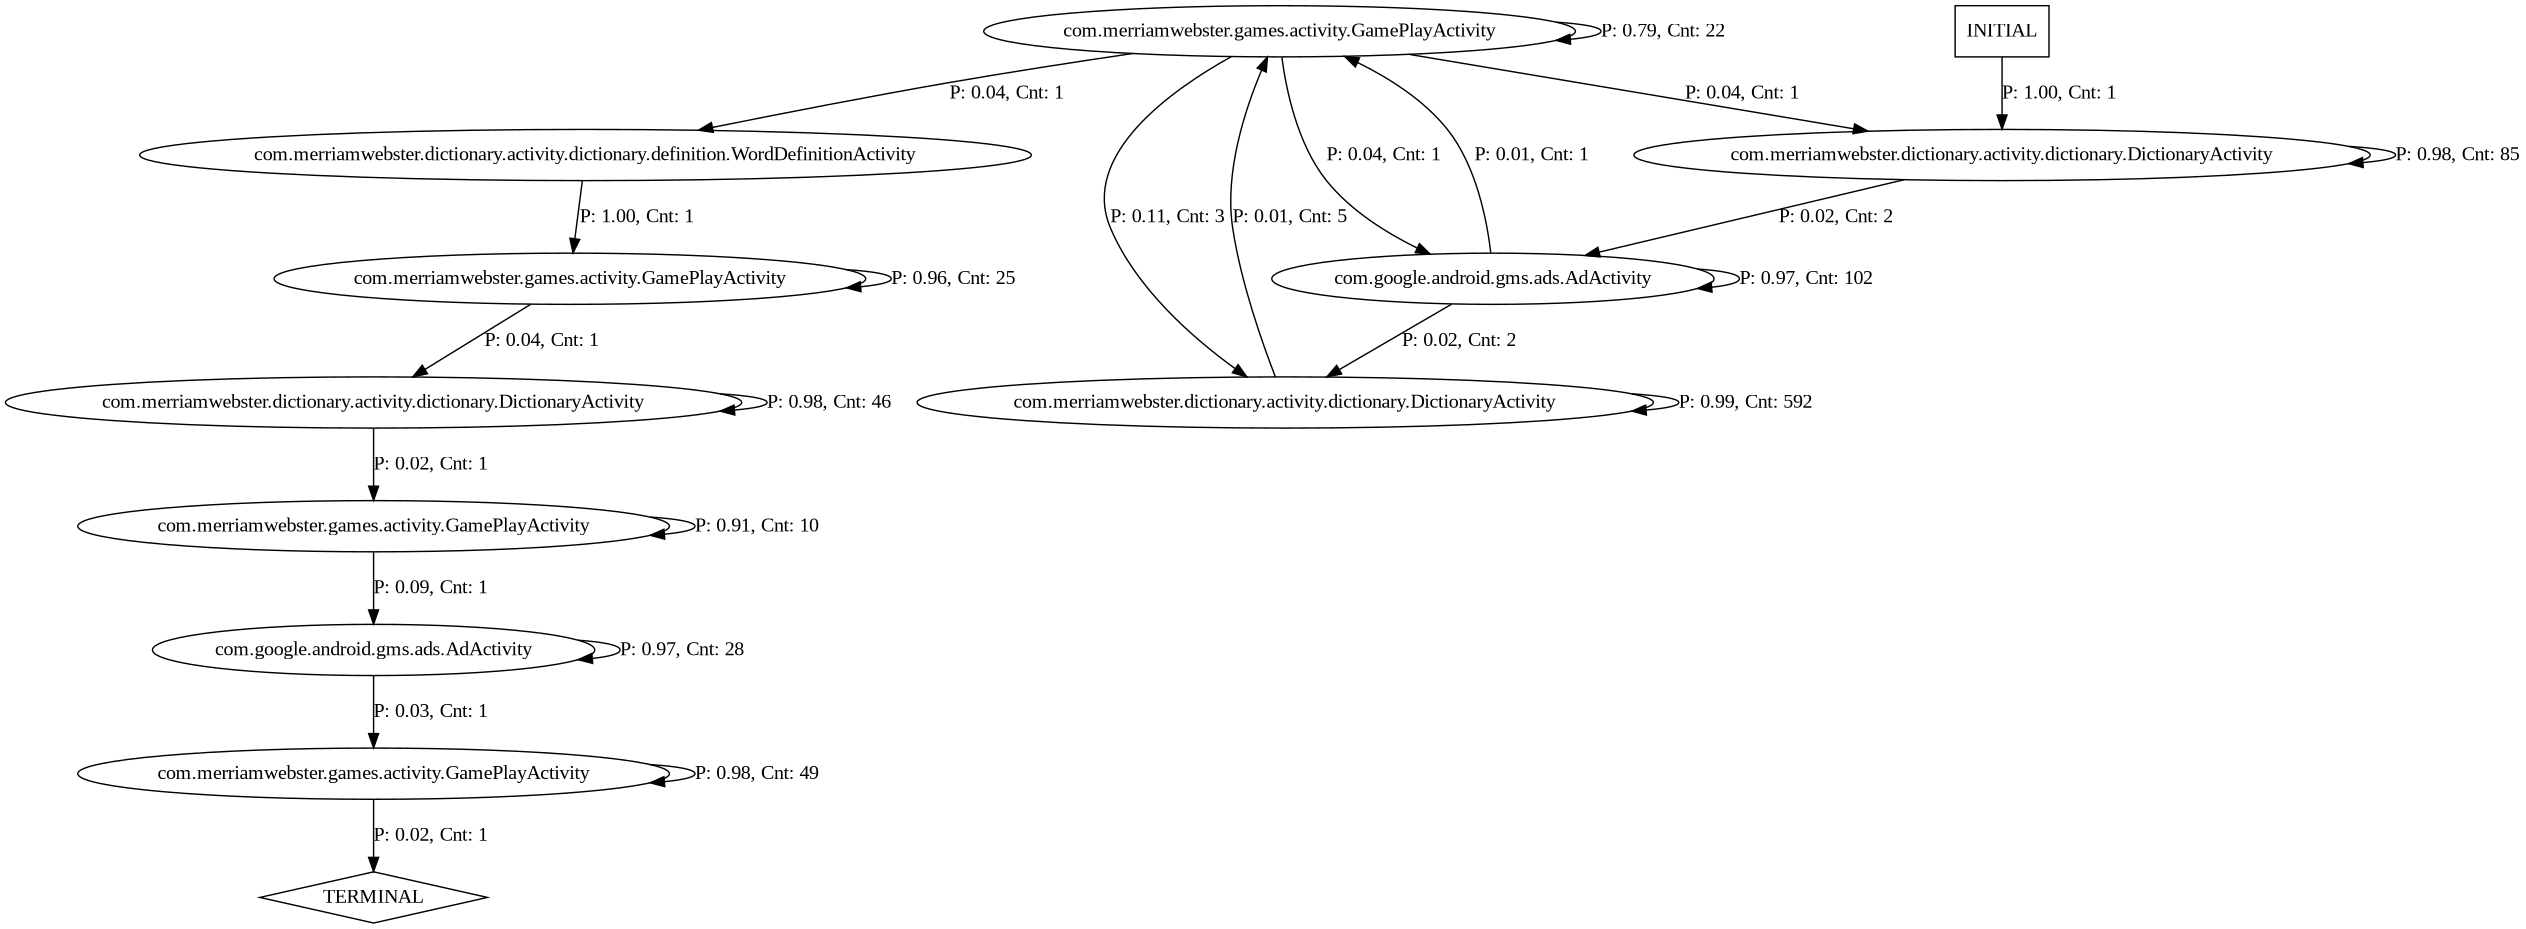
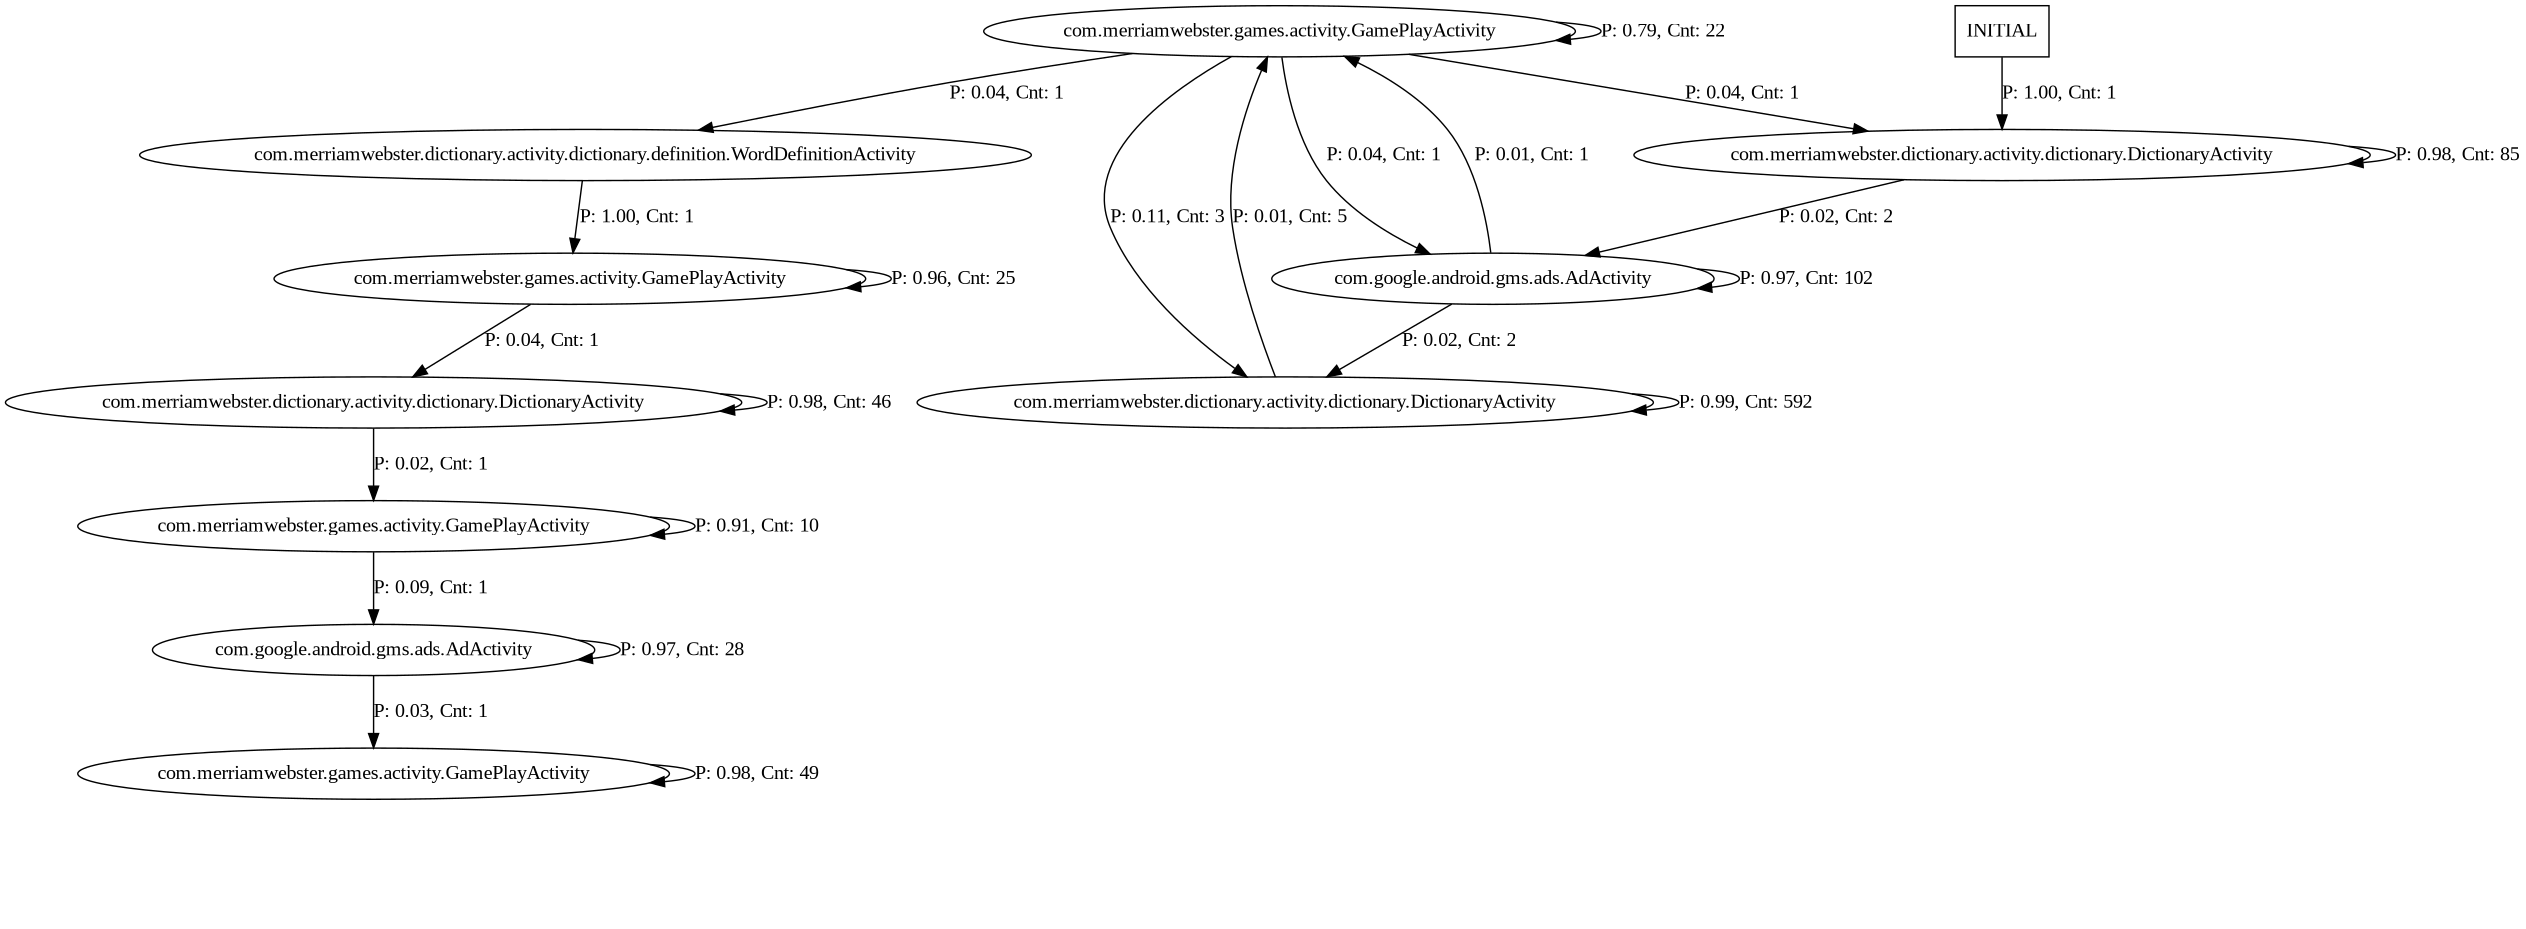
node "TERMINAL": removed
